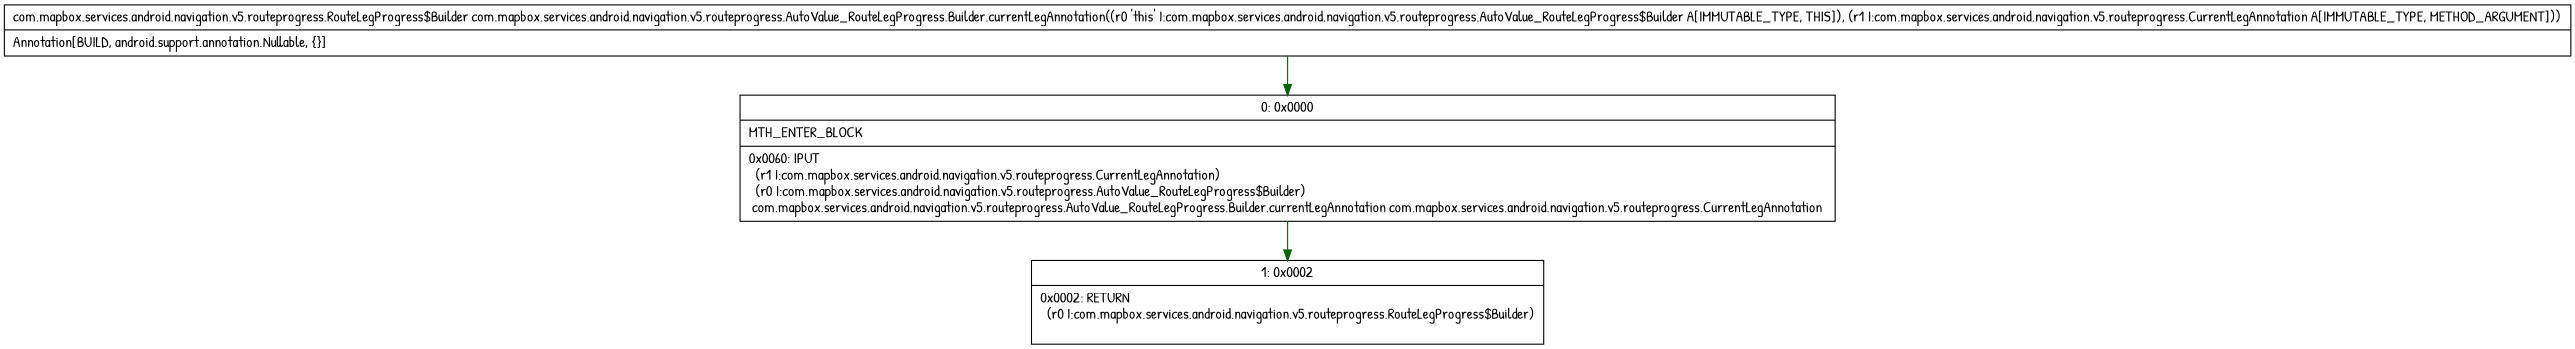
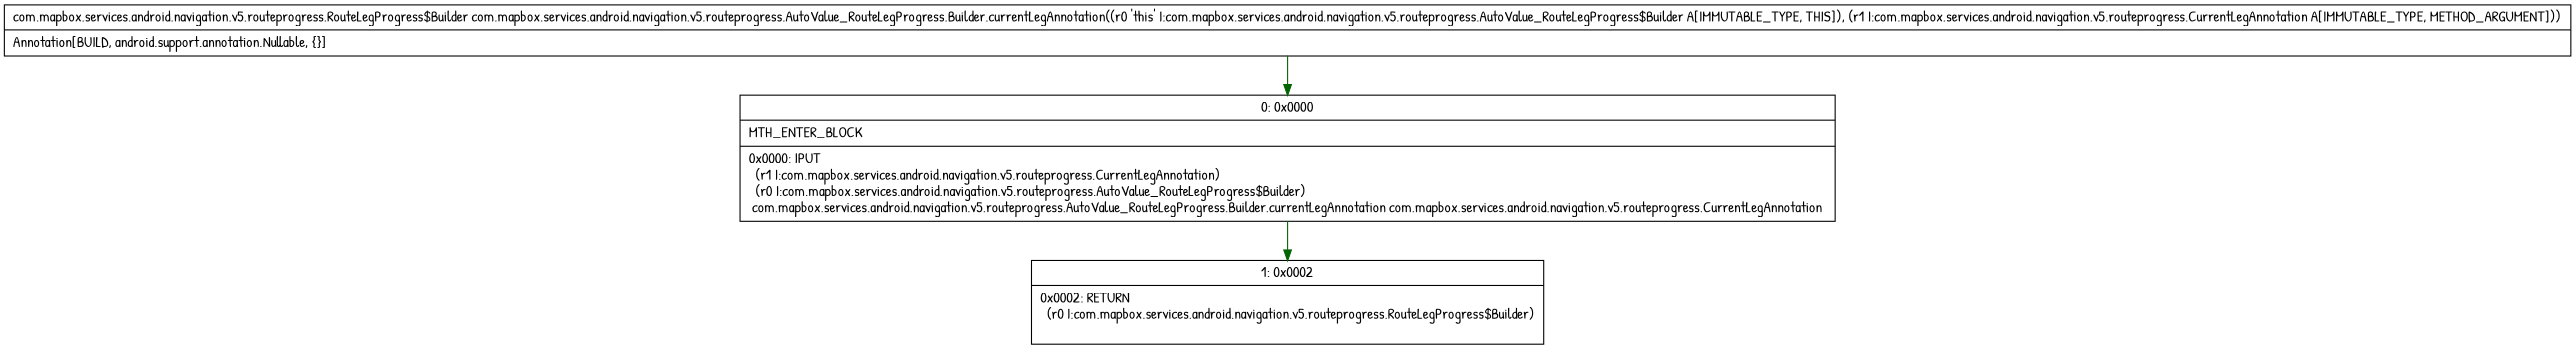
node "0: 0x0000": text "0x0060: IPUT" -> "0x0000: IPUT"
